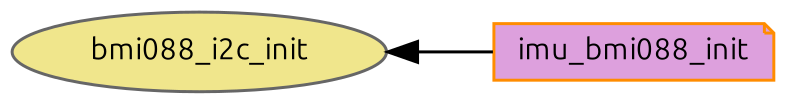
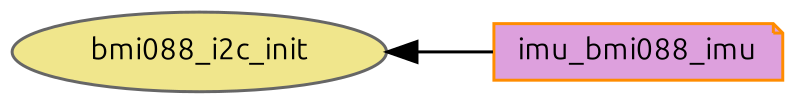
node "imu_bmi088_init": label "imu_bmi088_init" -> "imu_bmi088_imu"
